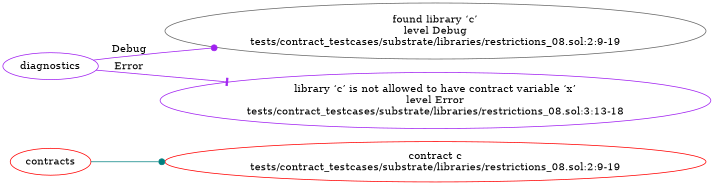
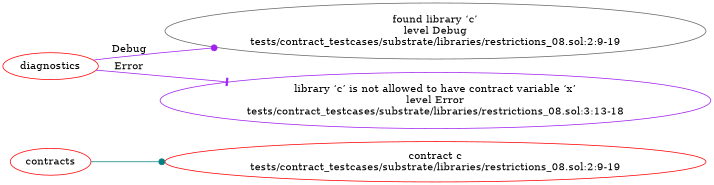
node "diagnostics": color purple -> red
